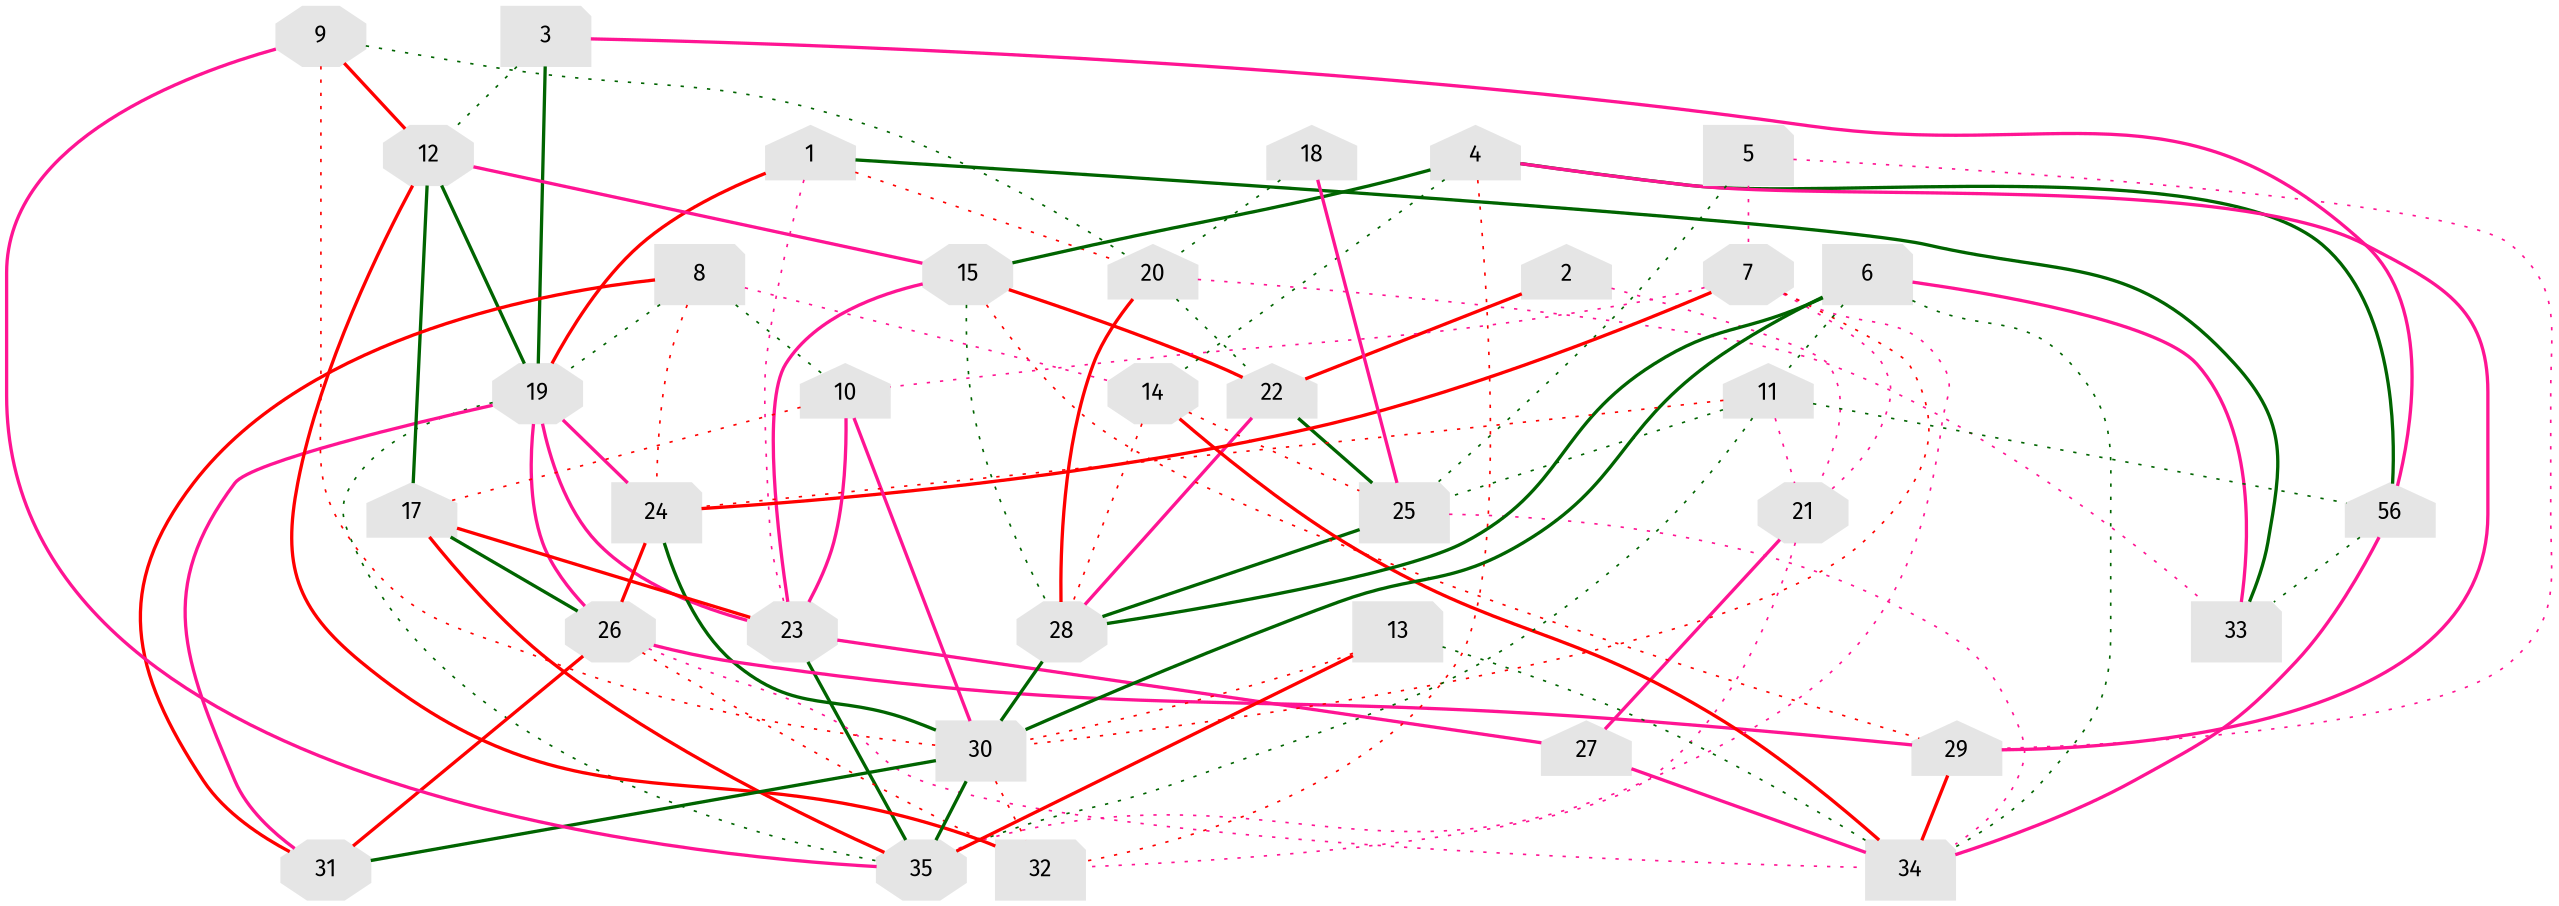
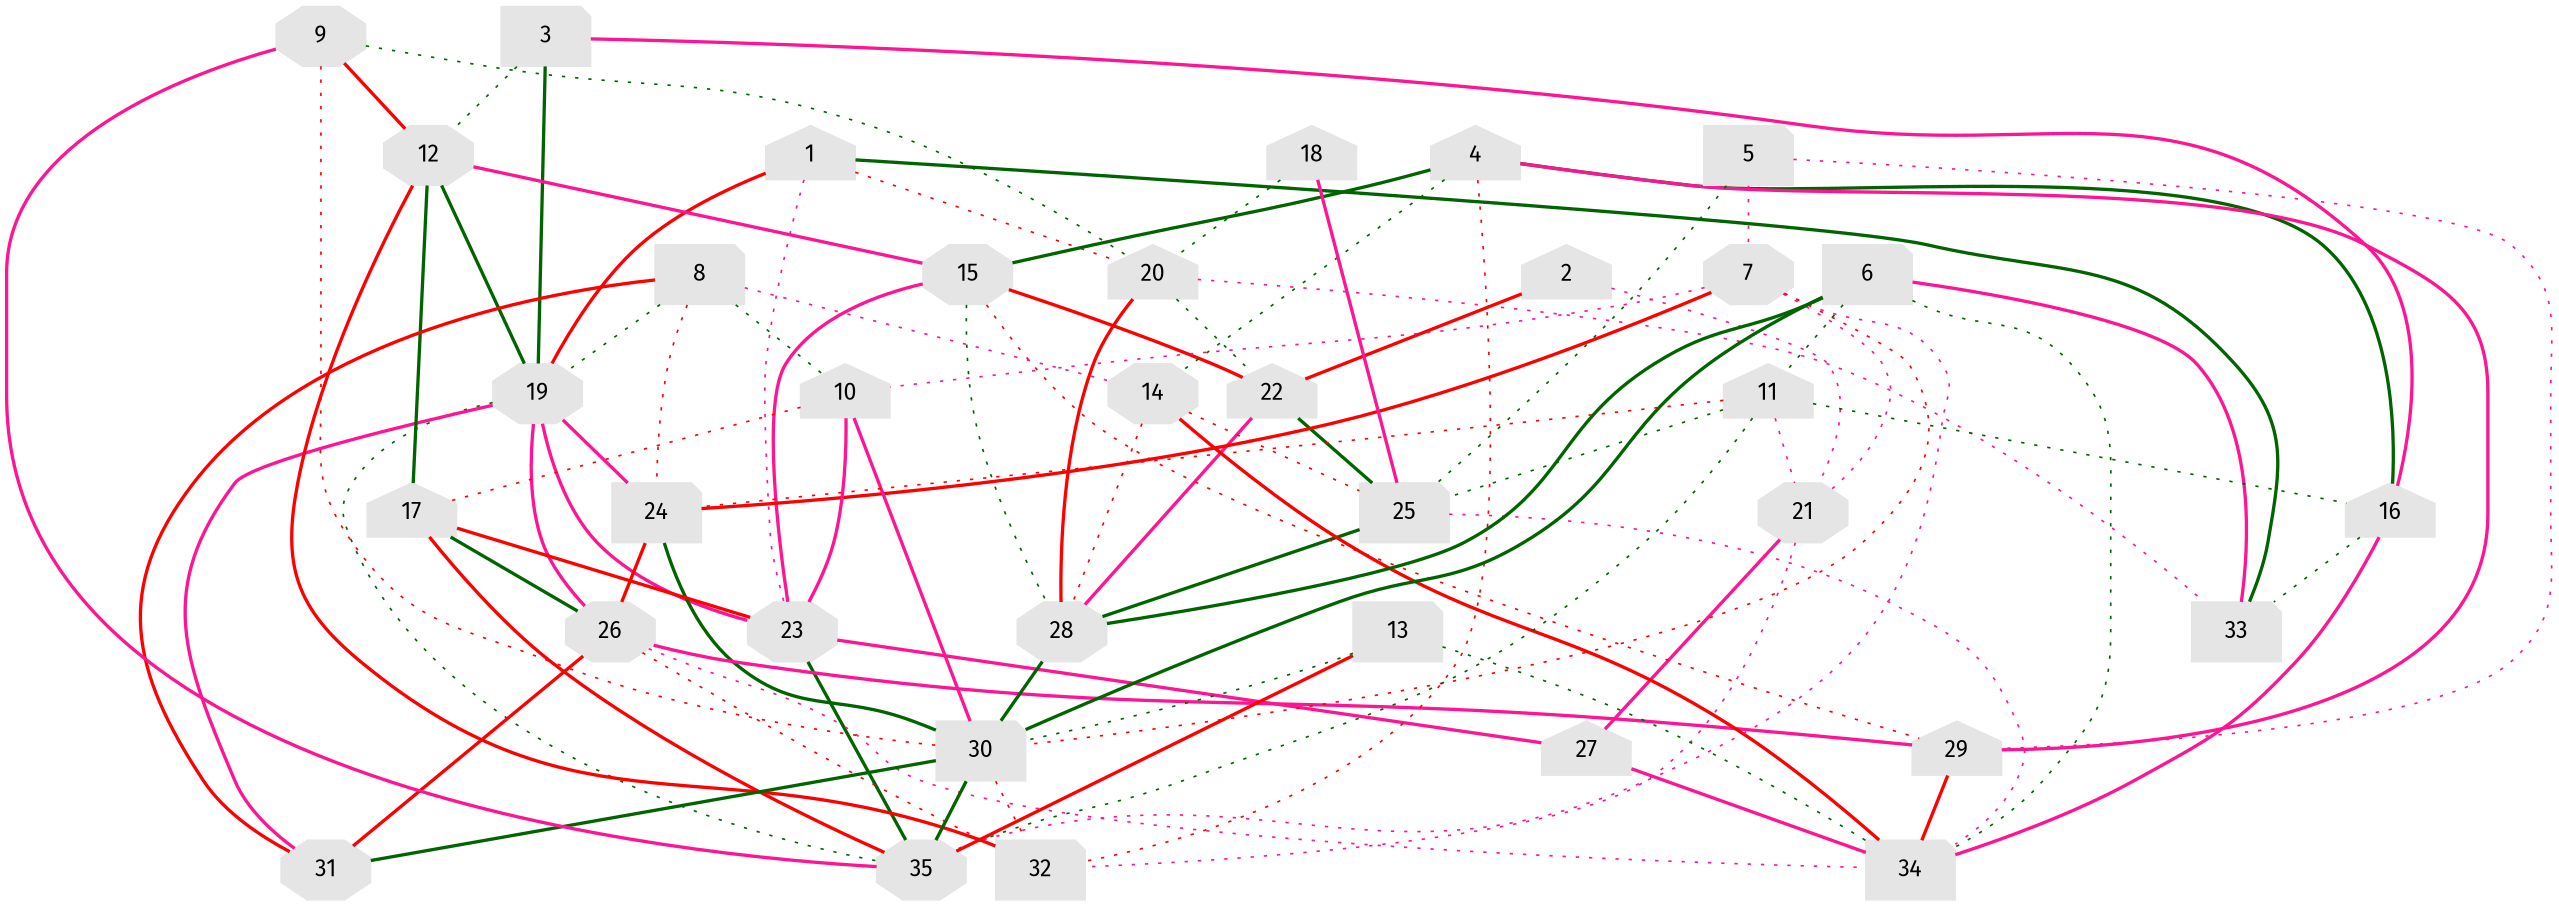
node "56": label "56" -> "16"
edge "13" -- "30": color red -> darkgreen
